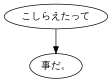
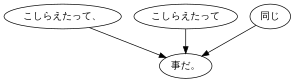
node "こしらえたって、": added
node "同じ": added
